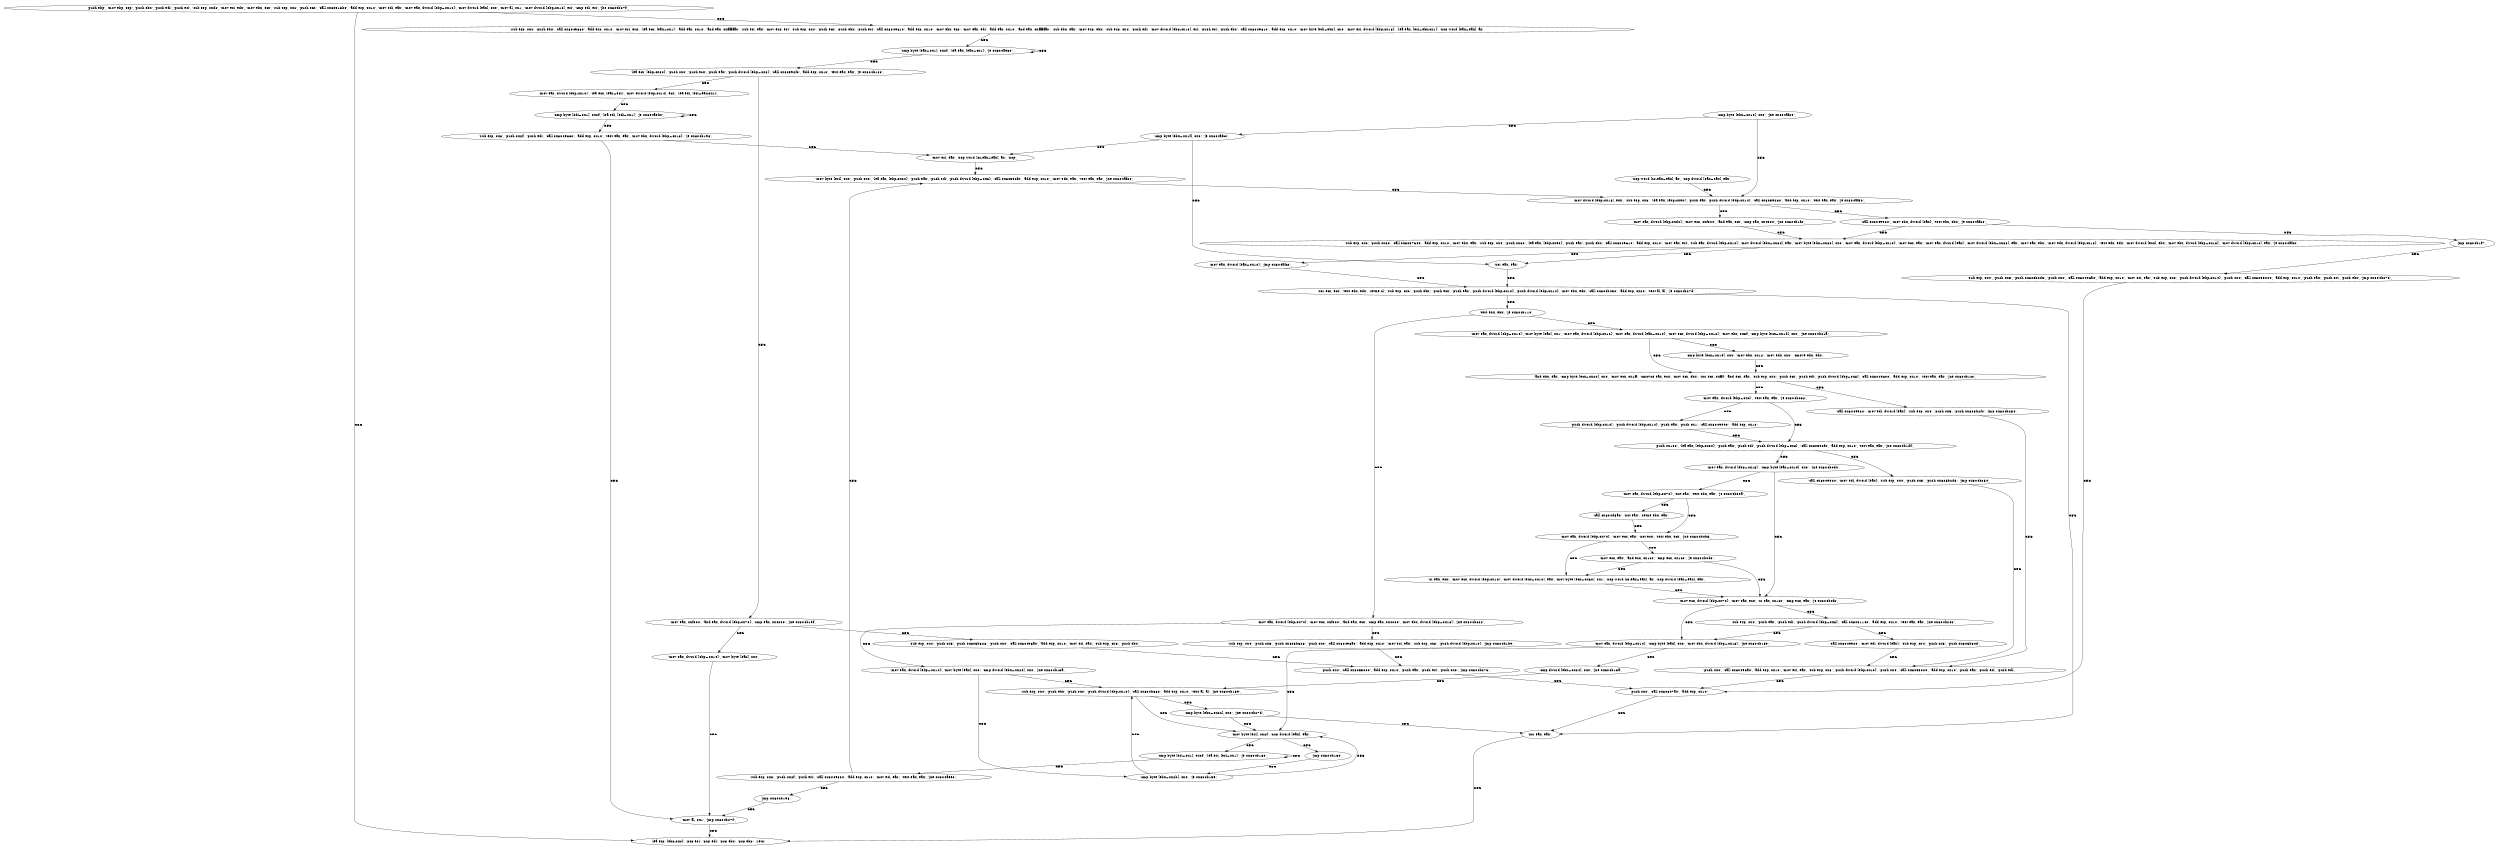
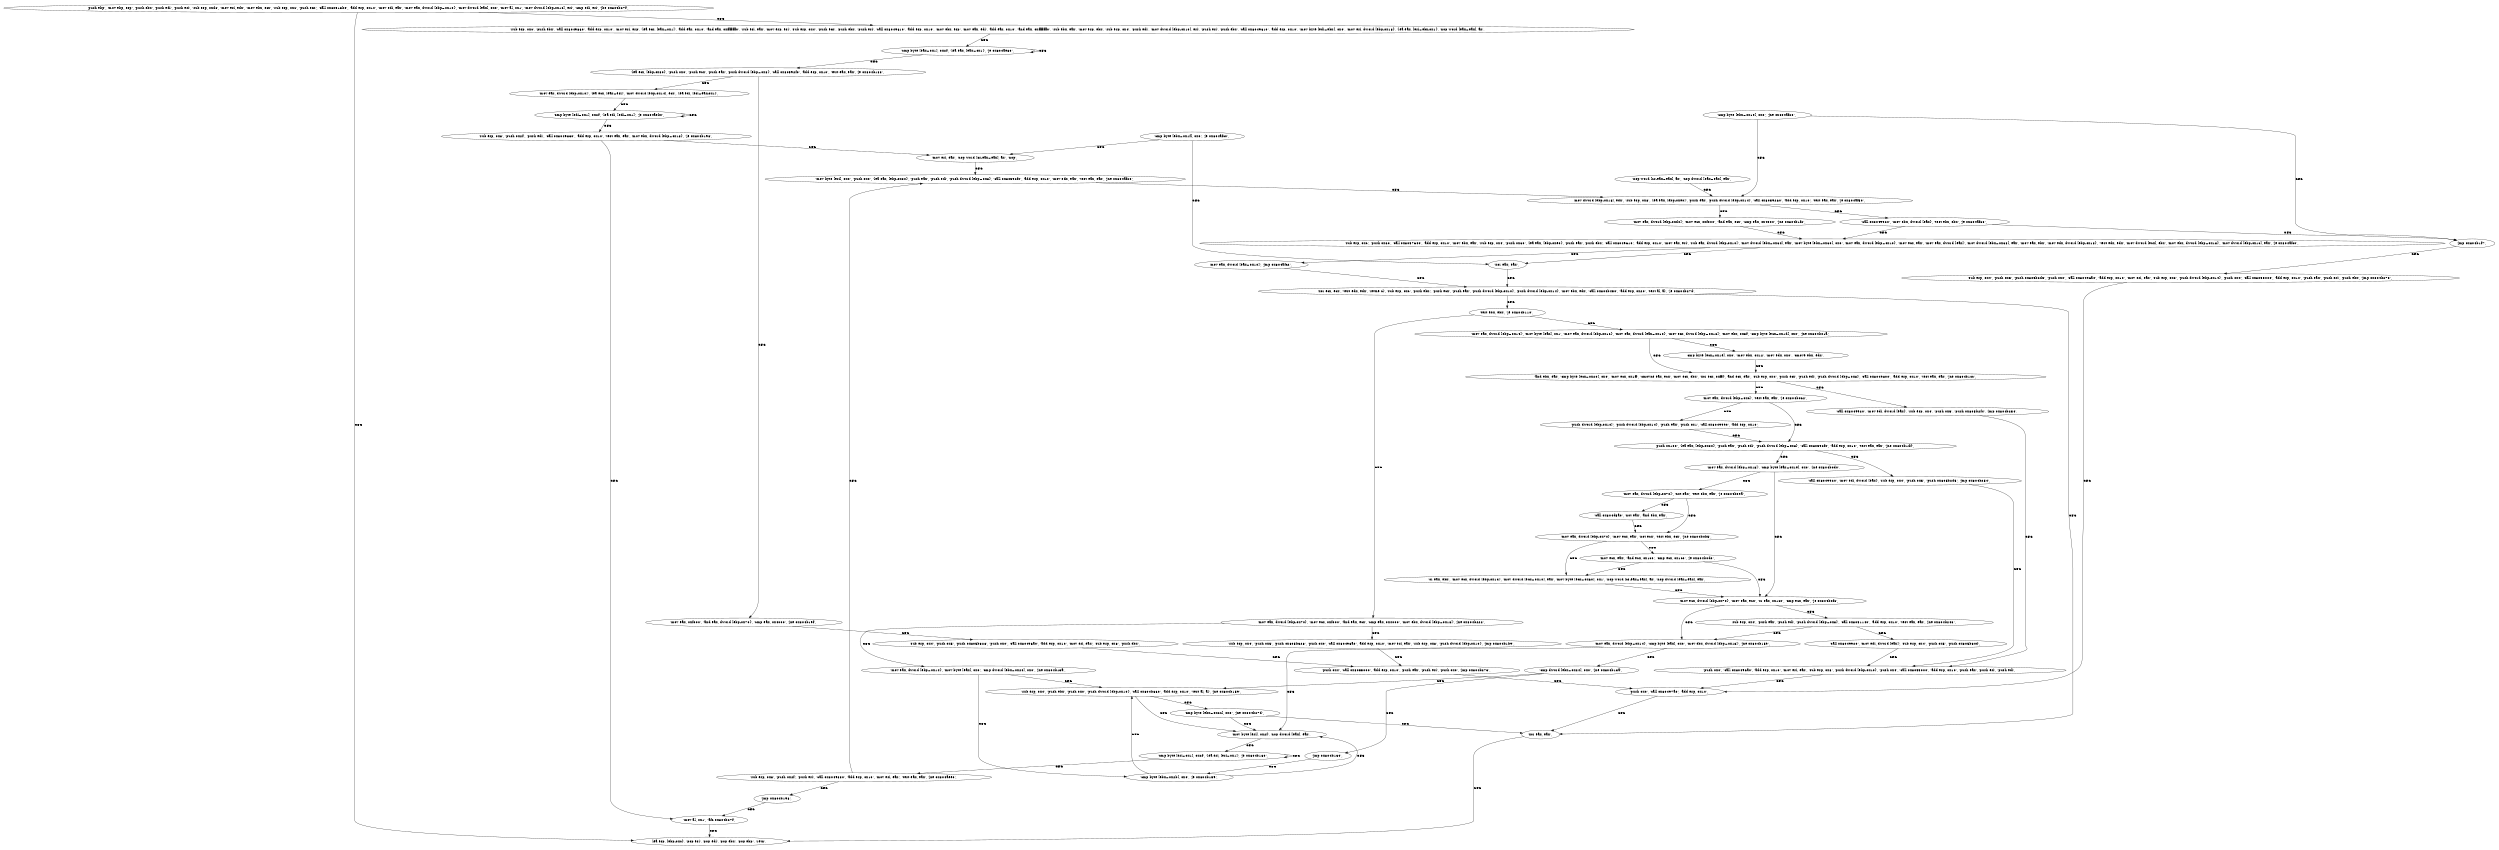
edge "'cmp byte [ebx+0x1e], 0x0', 'jne 0x804af20'," -> "'cmp byte [ebx+0x1f], 0x0', 'je 0x804afc0',": now "'cmp byte [ebx+0x1e], 0x0', 'jne 0x804af20'," -> "'jmp 0x804b1f7',"
node "'call 0x804d5a0', 'not eax', 'setne ebx, eax',": label "'call 0x804d5a0', 'not eax', 'setne ebx, eax'," -> "'call 0x804d5a0', 'not eax', 'and ebx, eax',"
node "'mov eax, dword [ebp+0x14]', 'mov byte [eax], 0x0',": removed
node "'push 0x0', 'call 0x80397a0', 'add esp, 0x10',": label "'push 0x0', 'call 0x80397a0', 'add esp, 0x10'," -> "'push 0x0', 'call 0x80497a0', 'add esp, 0x10',"
edge "'mov byte [esi], 0x2f', 'nop dword [eax], eax'," -> "'jmp 0x804b134',": now "'cmp dword [ebx+0x24], 0x0', 'jne 0x804b13a'," -> "'jmp 0x804b134',"
node "'mov al, 0x1', 'jmp 0x804b27f',": label "'mov al, 0x1', 'jmp 0x804b27f'," -> "'mov al, 0x1', 'afc 0x804b27f',"
